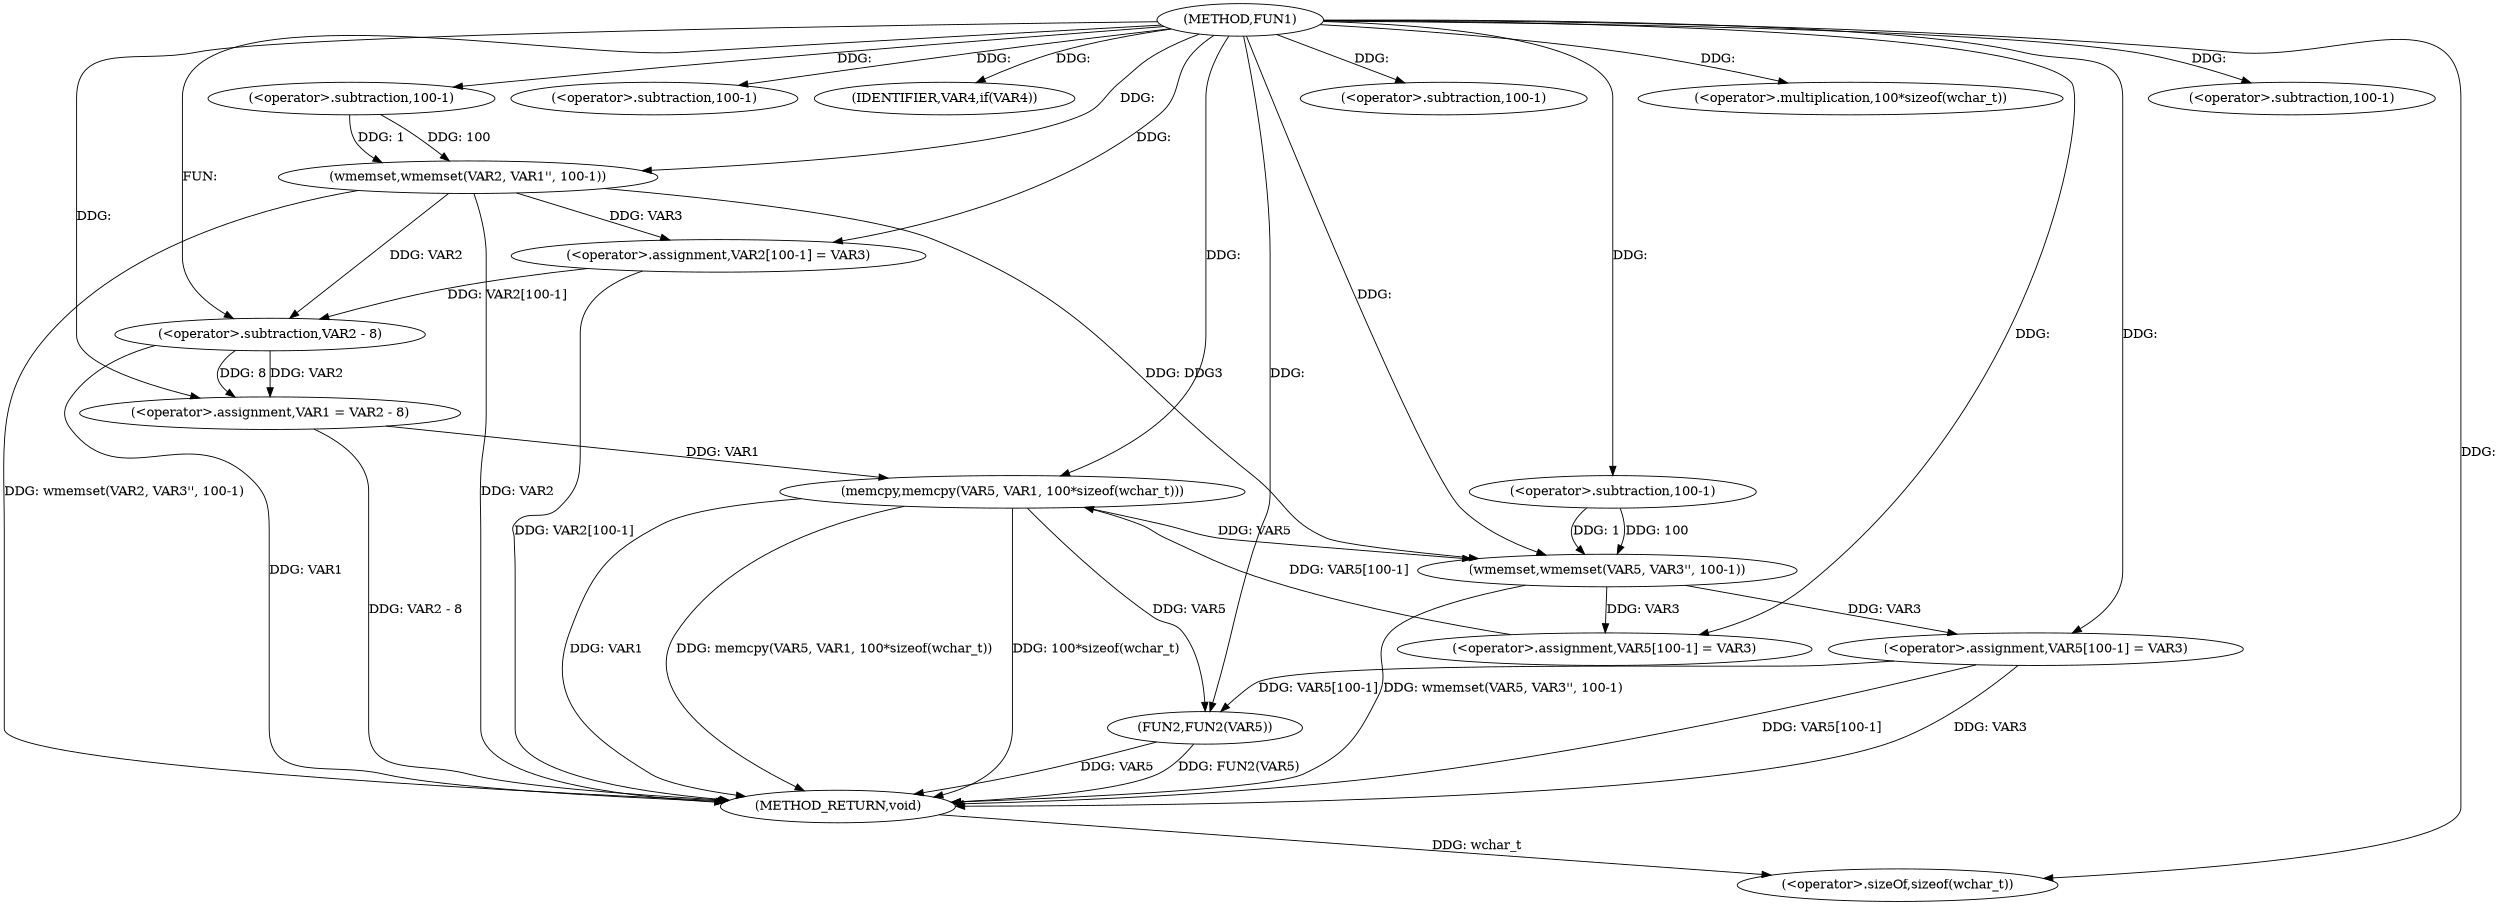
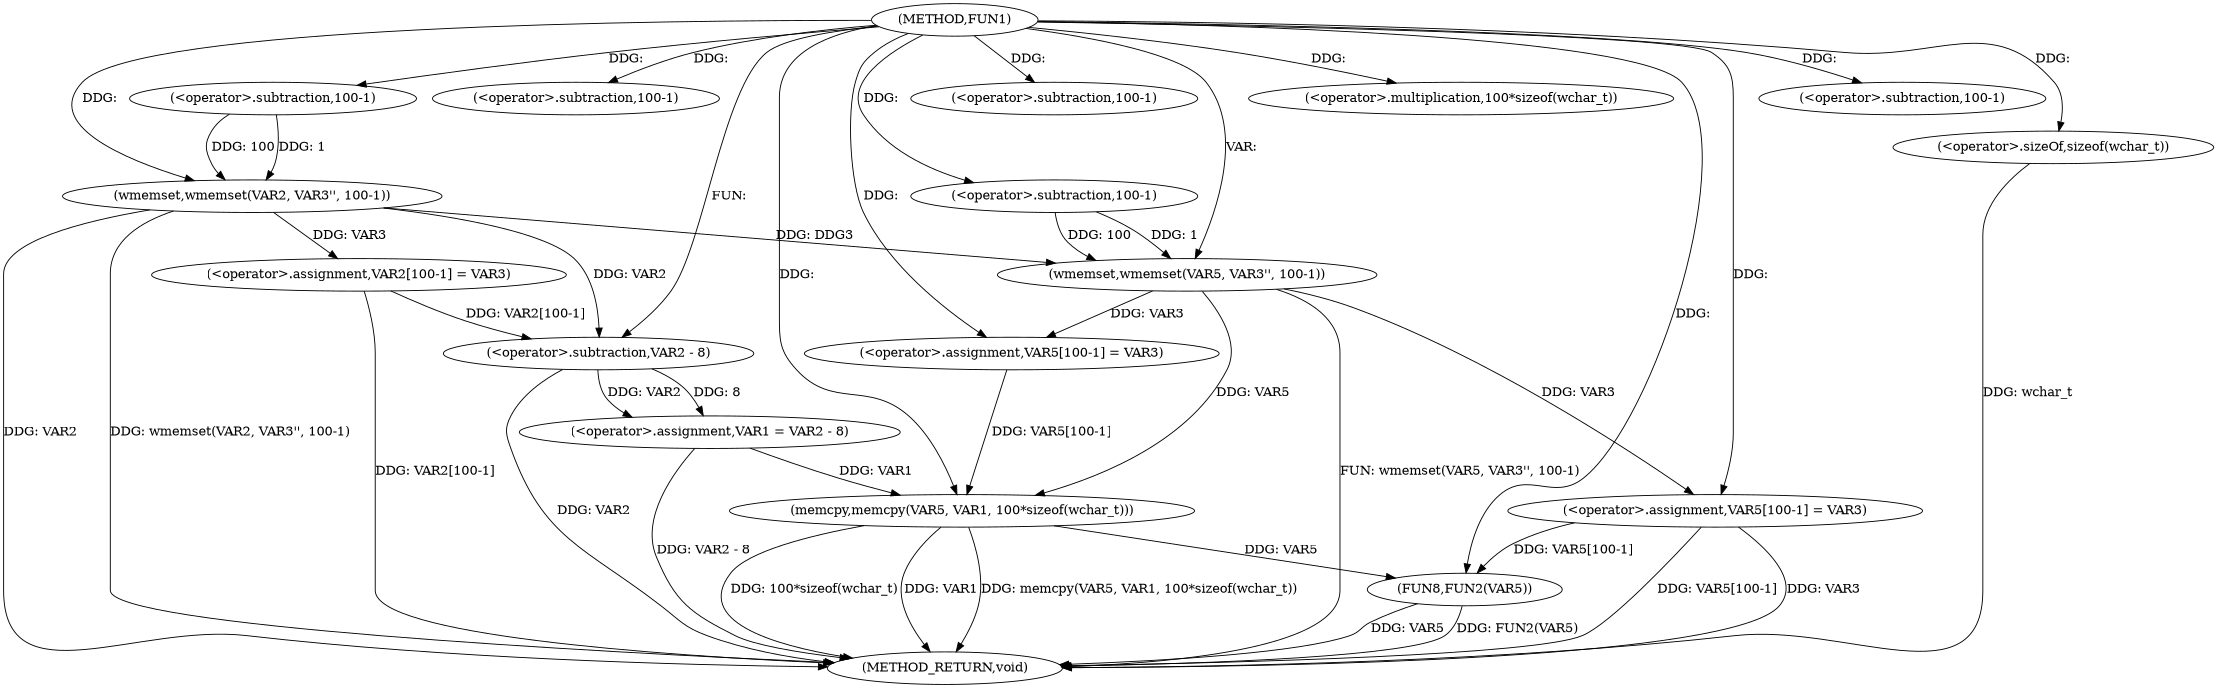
edge "(METHOD,FUN1)" -> "(<operator>.assignment,VAR1 = VAR2 - 8)": removed, label "DDG:"
node "(IDENTIFIER,VAR4,if(VAR4))": removed
node "(wmemset,wmemset(VAR2, VAR1'', 100-1))": label "(wmemset,wmemset(VAR2, VAR1'', 100-1))" -> "(wmemset,wmemset(VAR2, VAR3'', 100-1))"
edge "(METHOD,FUN1)" -> "(<operator>.assignment,VAR2[100-1] = VAR3)": removed, label "DDG:"
edge "(METHOD,FUN1)" -> "(wmemset,wmemset(VAR5, VAR3'', 100-1))": label "DDG: " -> "VAR: "
edge "(memcpy,memcpy(VAR5, VAR1, 100*sizeof(wchar_t)))" -> "(wmemset,wmemset(VAR5, VAR3'', 100-1))": reversed
edge "(<operator>.subtraction,VAR2 - 8)" -> "(METHOD_RETURN,void)": label "DDG: VAR1" -> "DDG: VAR2"
edge "(wmemset,wmemset(VAR5, VAR3'', 100-1))" -> "(METHOD_RETURN,void)": label "DDG: wmemset(VAR5, VAR3'', 100-1)" -> "FUN: wmemset(VAR5, VAR3'', 100-1)"
node "(FUN2,FUN2(VAR5))": label "(FUN2,FUN2(VAR5))" -> "(FUN8,FUN2(VAR5))"
edge "(METHOD_RETURN,void)" -> "(<operator>.sizeOf,sizeof(wchar_t))": reversed
